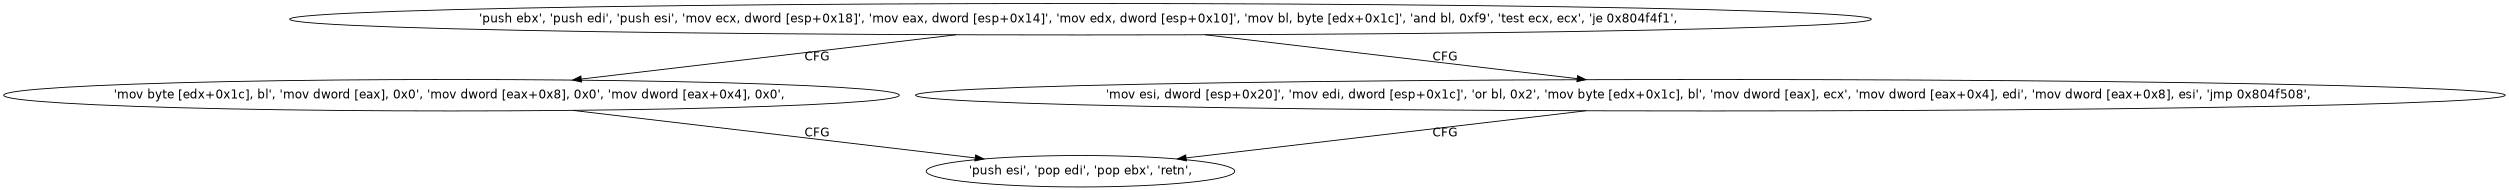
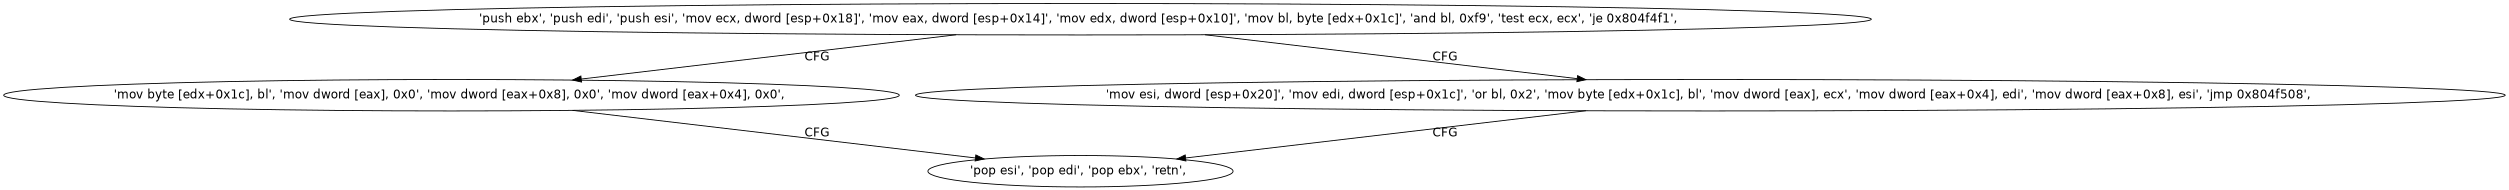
node "'push esi', 'pop edi', 'pop ebx', 'retn',": label "'push esi', 'pop edi', 'pop ebx', 'retn'," -> "'pop esi', 'pop edi', 'pop ebx', 'retn',"
